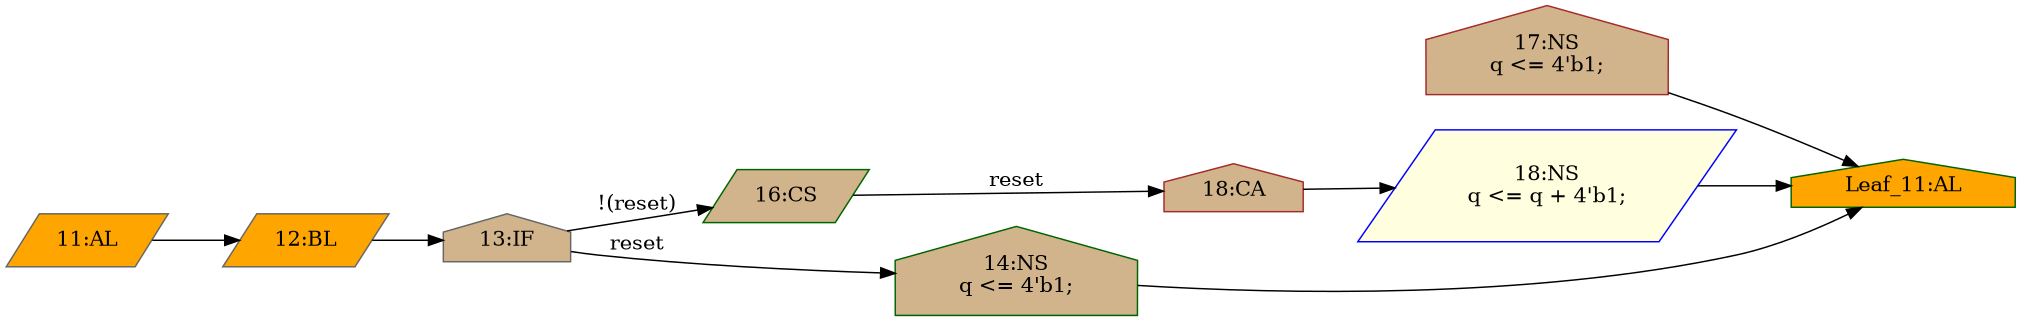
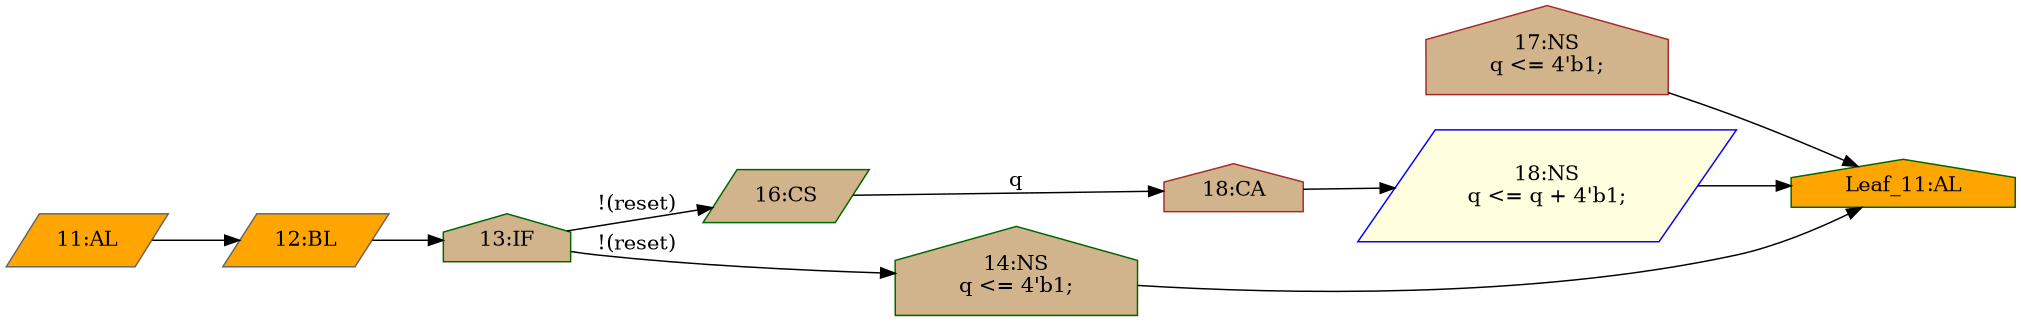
edge "16:CS" -> "18:CA": label "reset" -> "q"
node "13:IF": color gray40 -> darkgreen
edge "13:IF" -> "14:NS q <= 4'b1;": label "reset" -> "!(reset)"
